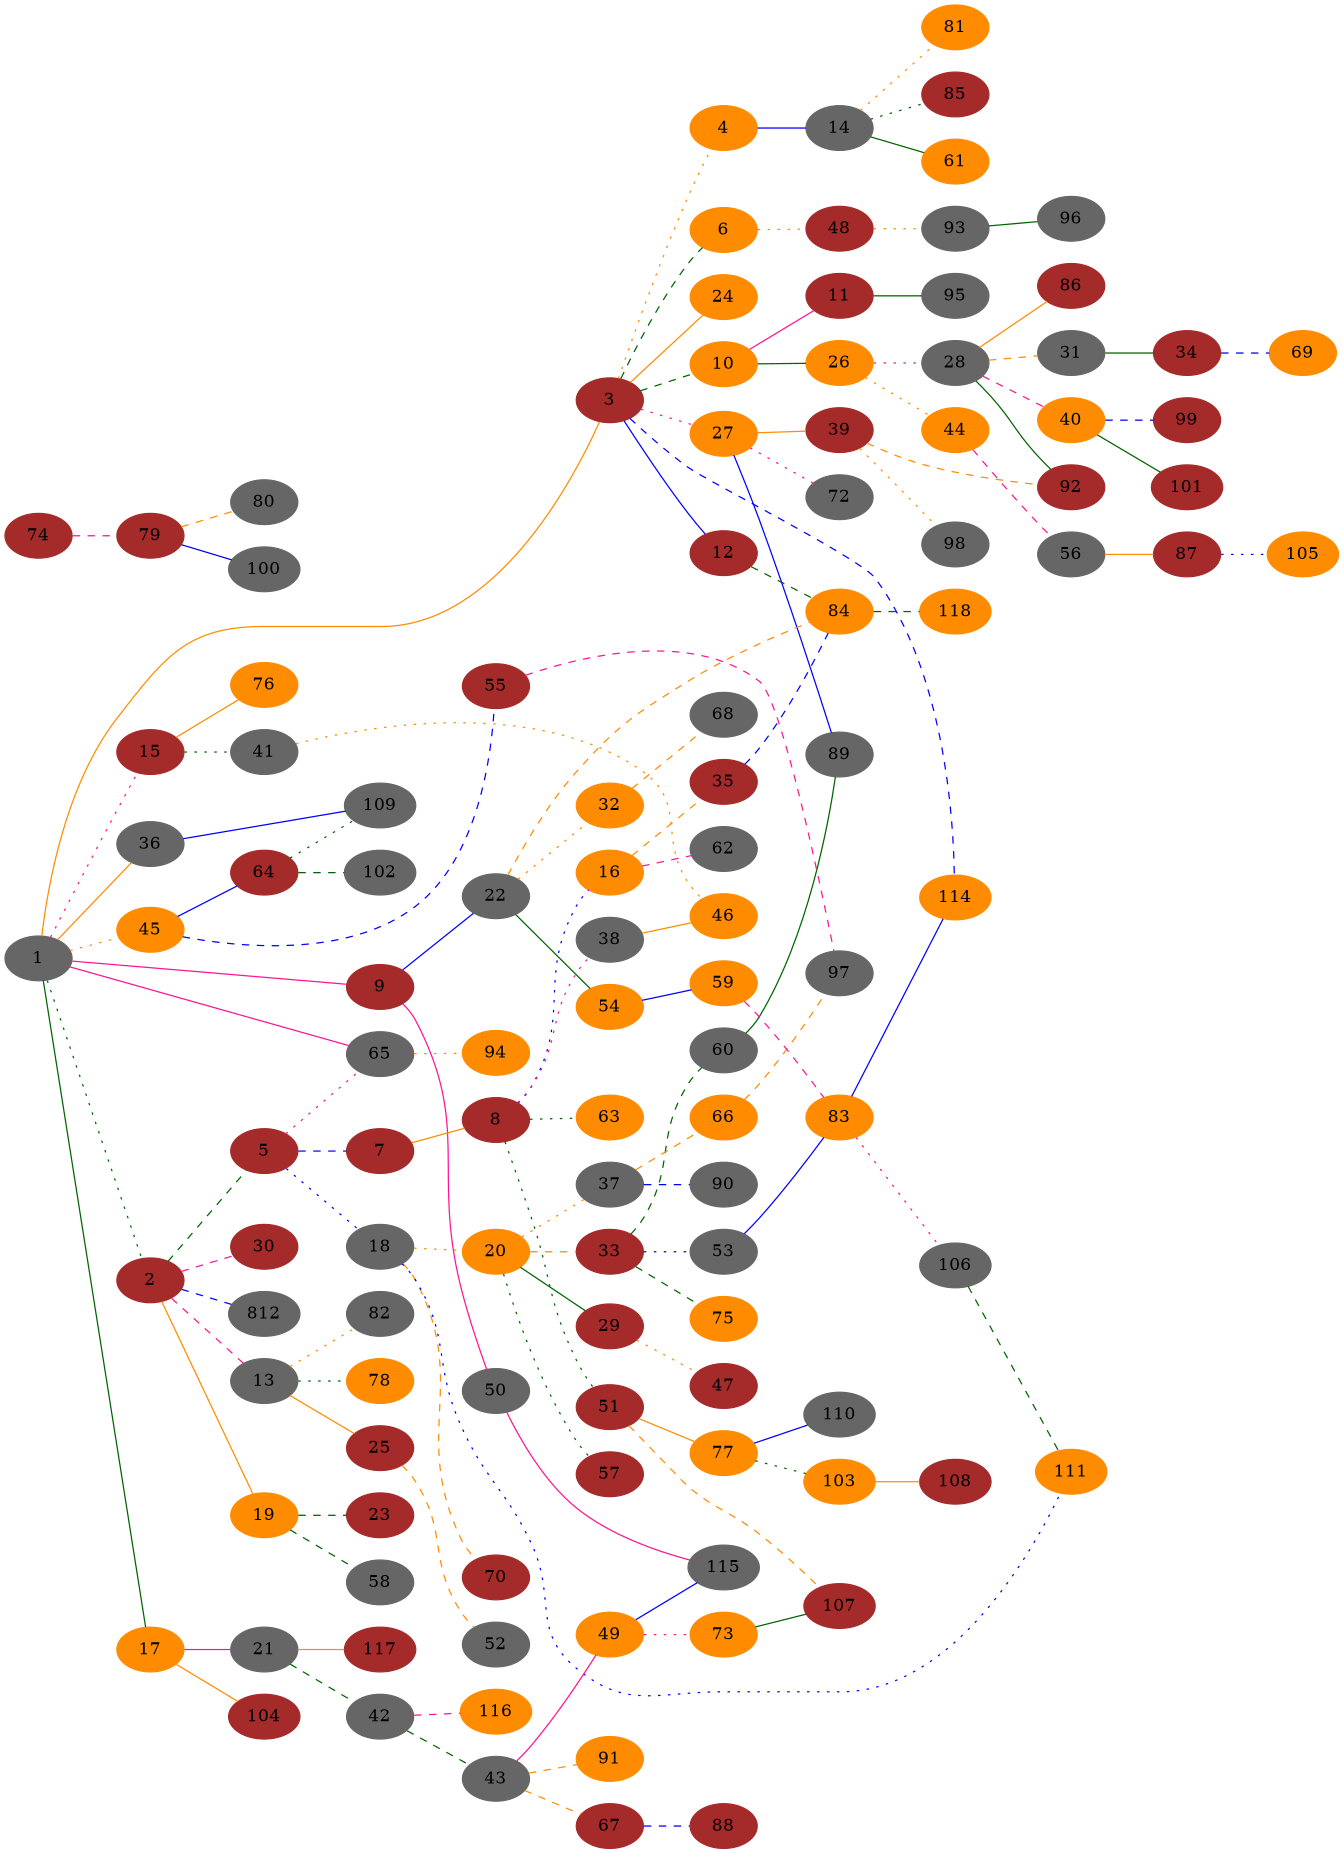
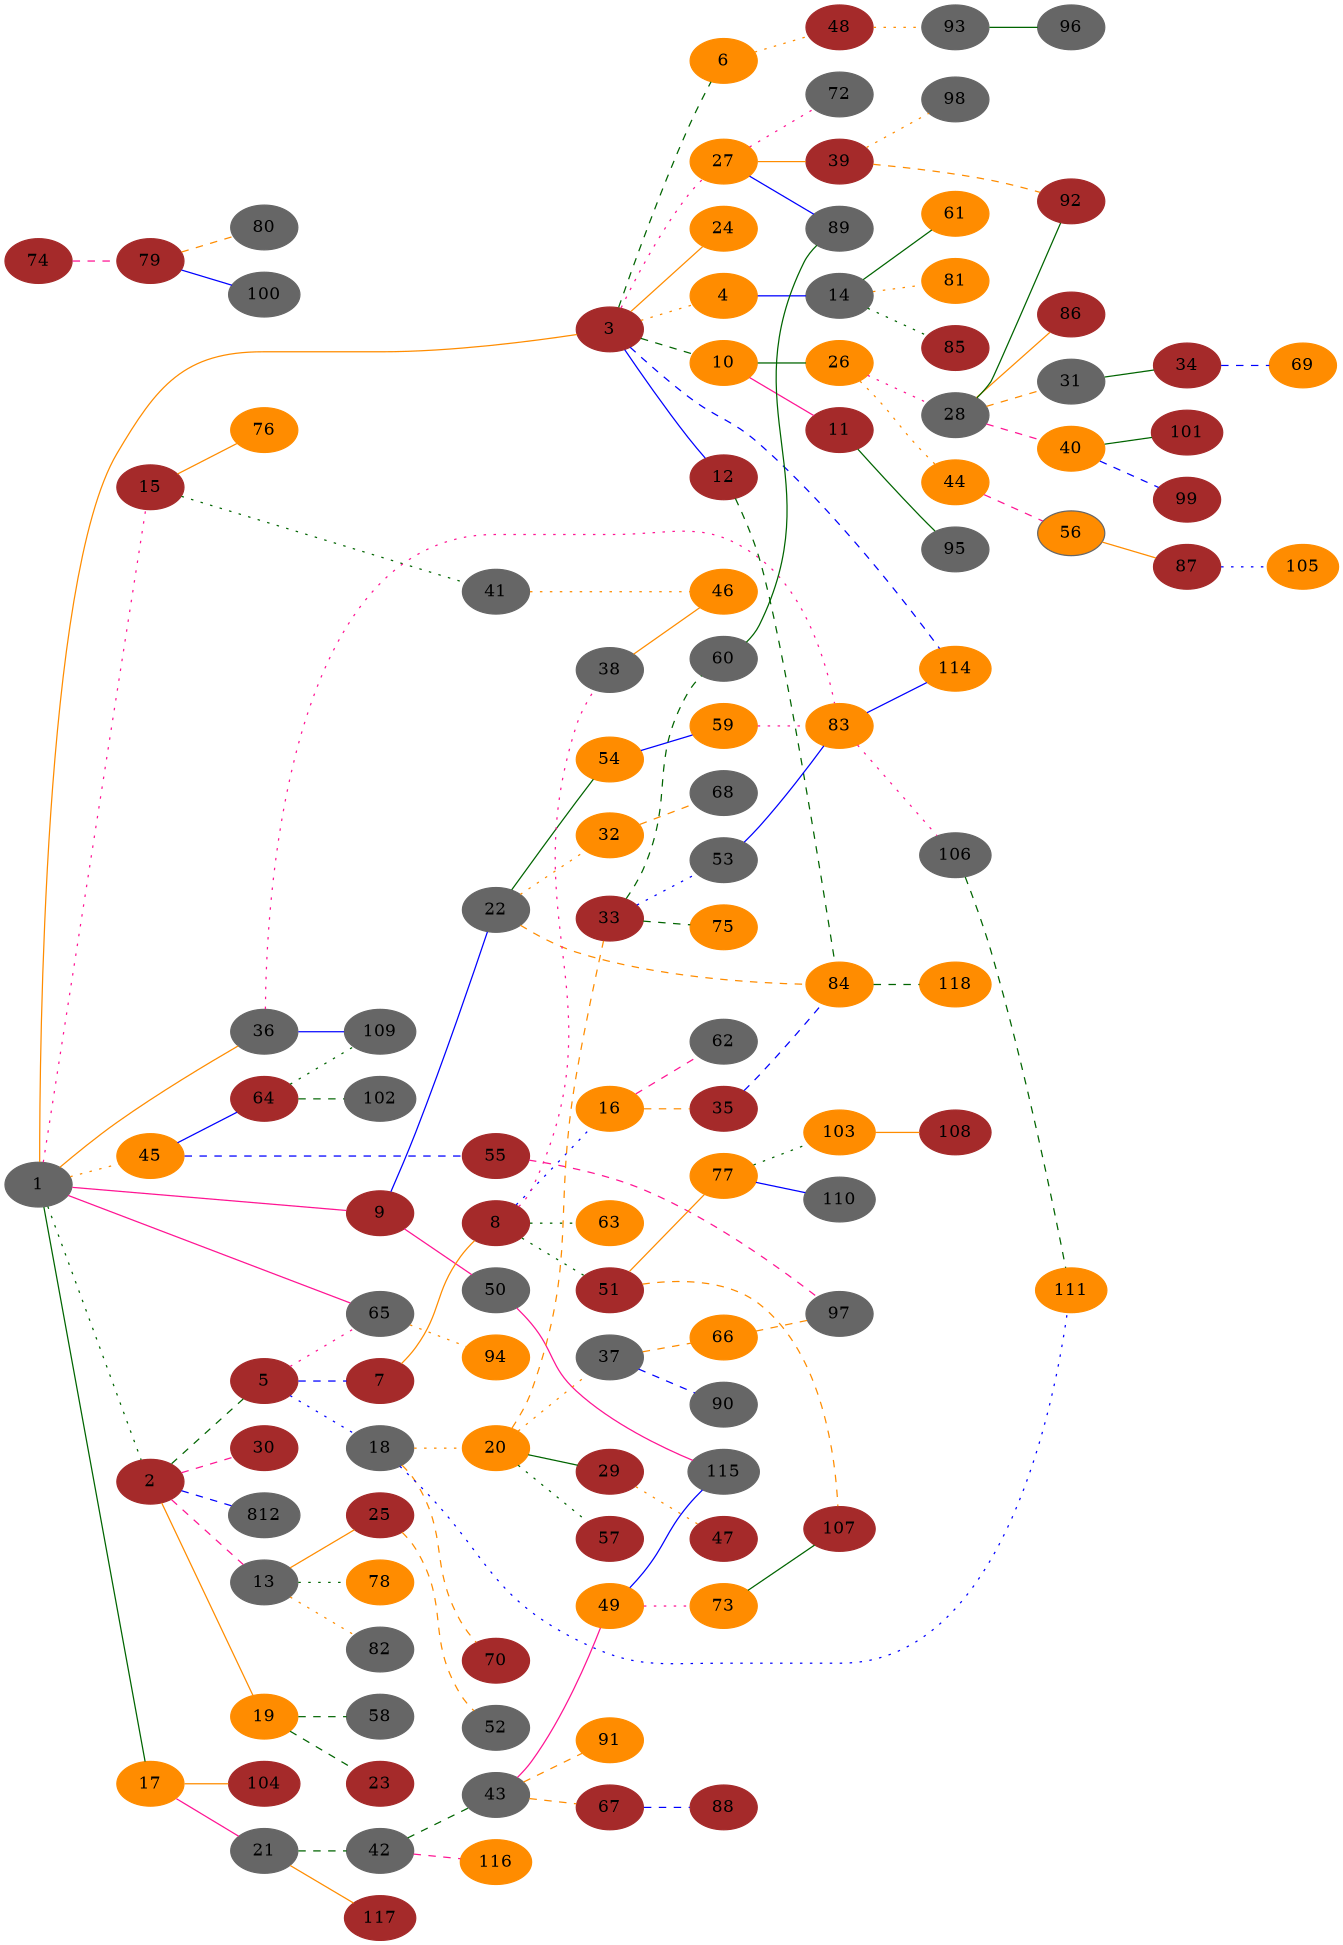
edge "83" -- "36": added
node "56": fillcolor gray40 -> darkorange
edge "59" -- "83": style dashed -> dotted
